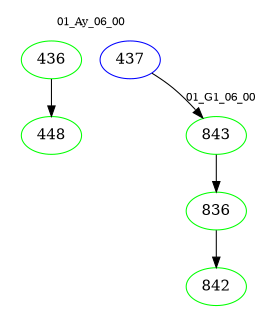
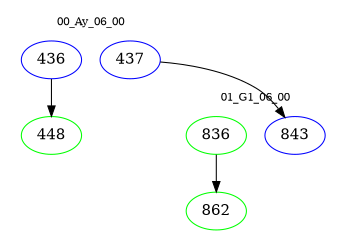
cluster "01_Ay_06_00": label "01_Ay_06_00" -> "00_Ay_06_00"
node "436": color green -> blue
node "843": color green -> blue
edge "843" -> "836": removed
node "842": label "842" -> "862"
